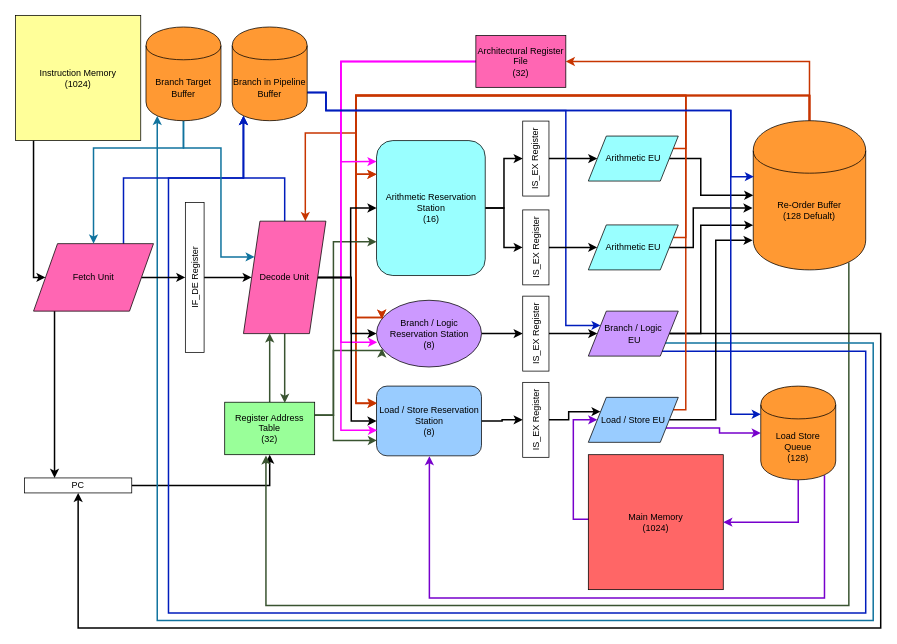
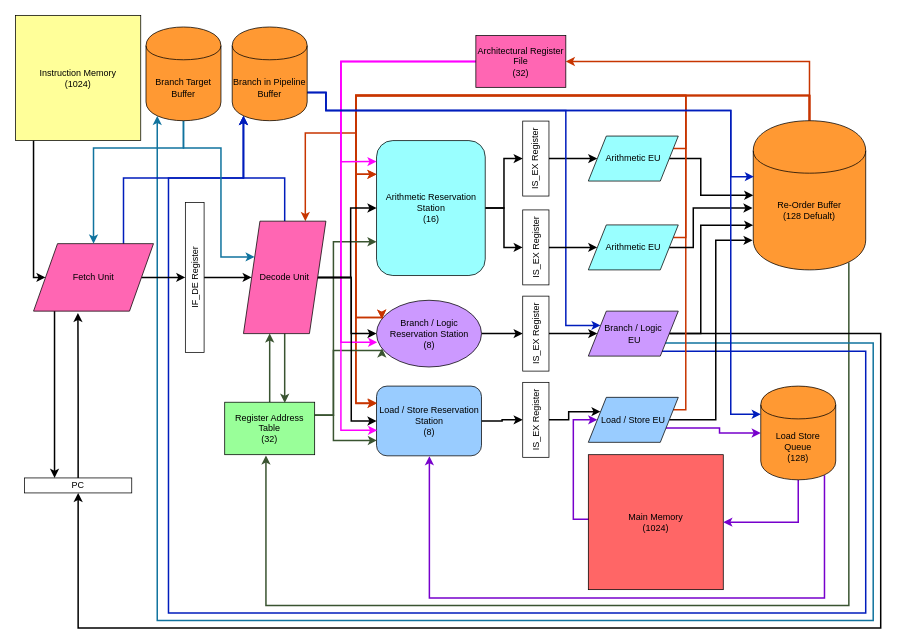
edge "PC" -> "Register Address Table (32)": now "PC" -> "Fetch Unit"
